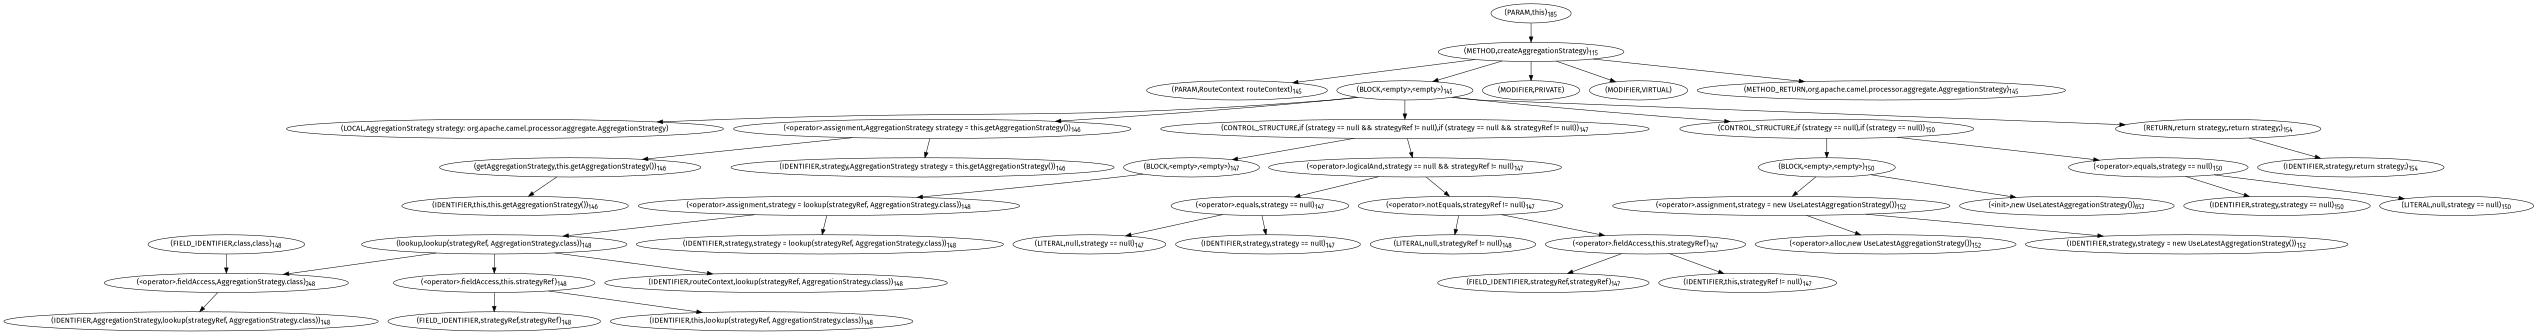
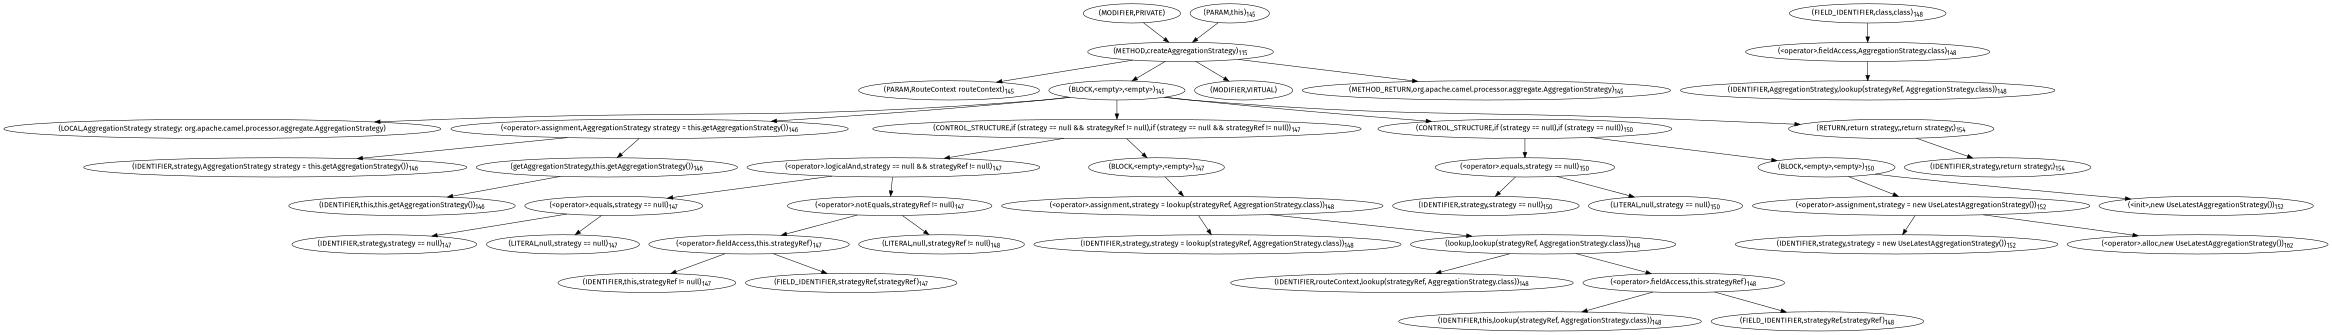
node "(PARAM,this)": text "185" -> "145"
edge "(METHOD,createAggregationStrategy)" -> "(MODIFIER,PRIVATE)": reversed
node "(<init>,new UseLatestAggregationStrategy())": text "652" -> "152"
node "(<operator>.alloc,new UseLatestAggregationStrategy())": text "152" -> "162"
edge "(lookup,lookup(strategyRef, AggregationStrategy.class))" -> "(<operator>.fieldAccess,AggregationStrategy.class)": removed
node "(<operator>.fieldAccess,AggregationStrategy.class)": text "248" -> "148"
